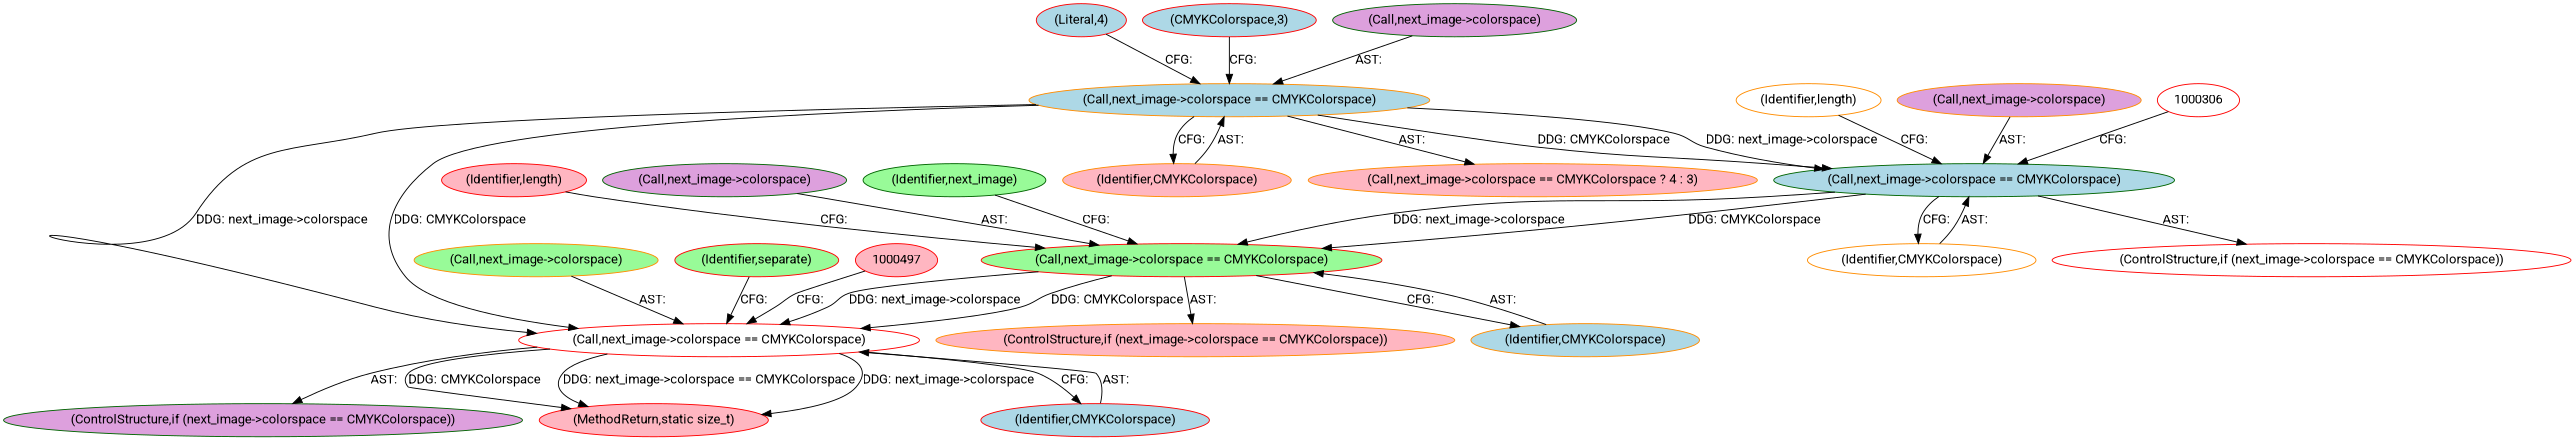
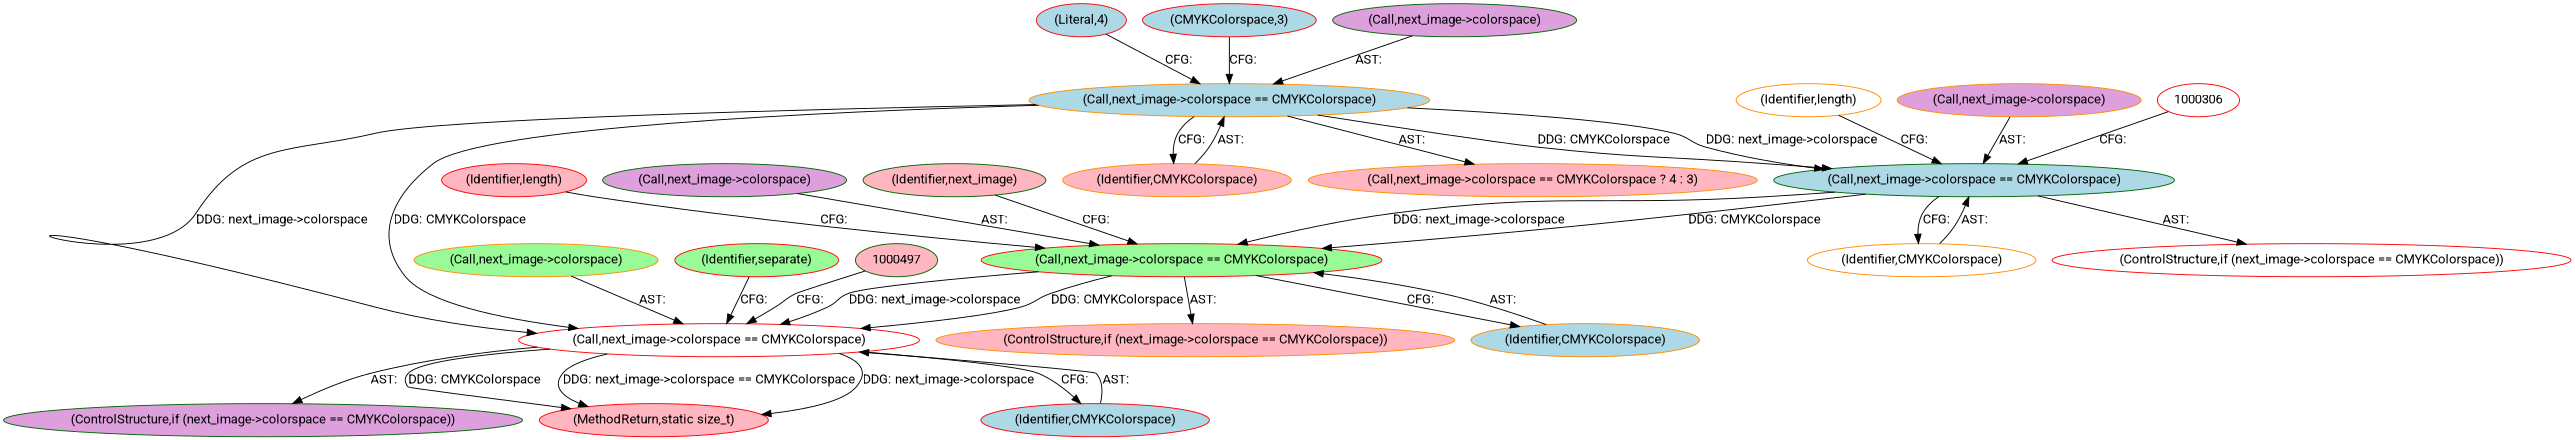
node "(Identifier,next_image)": fillcolor palegreen -> lightpink
node "1000497": color red -> darkgreen
